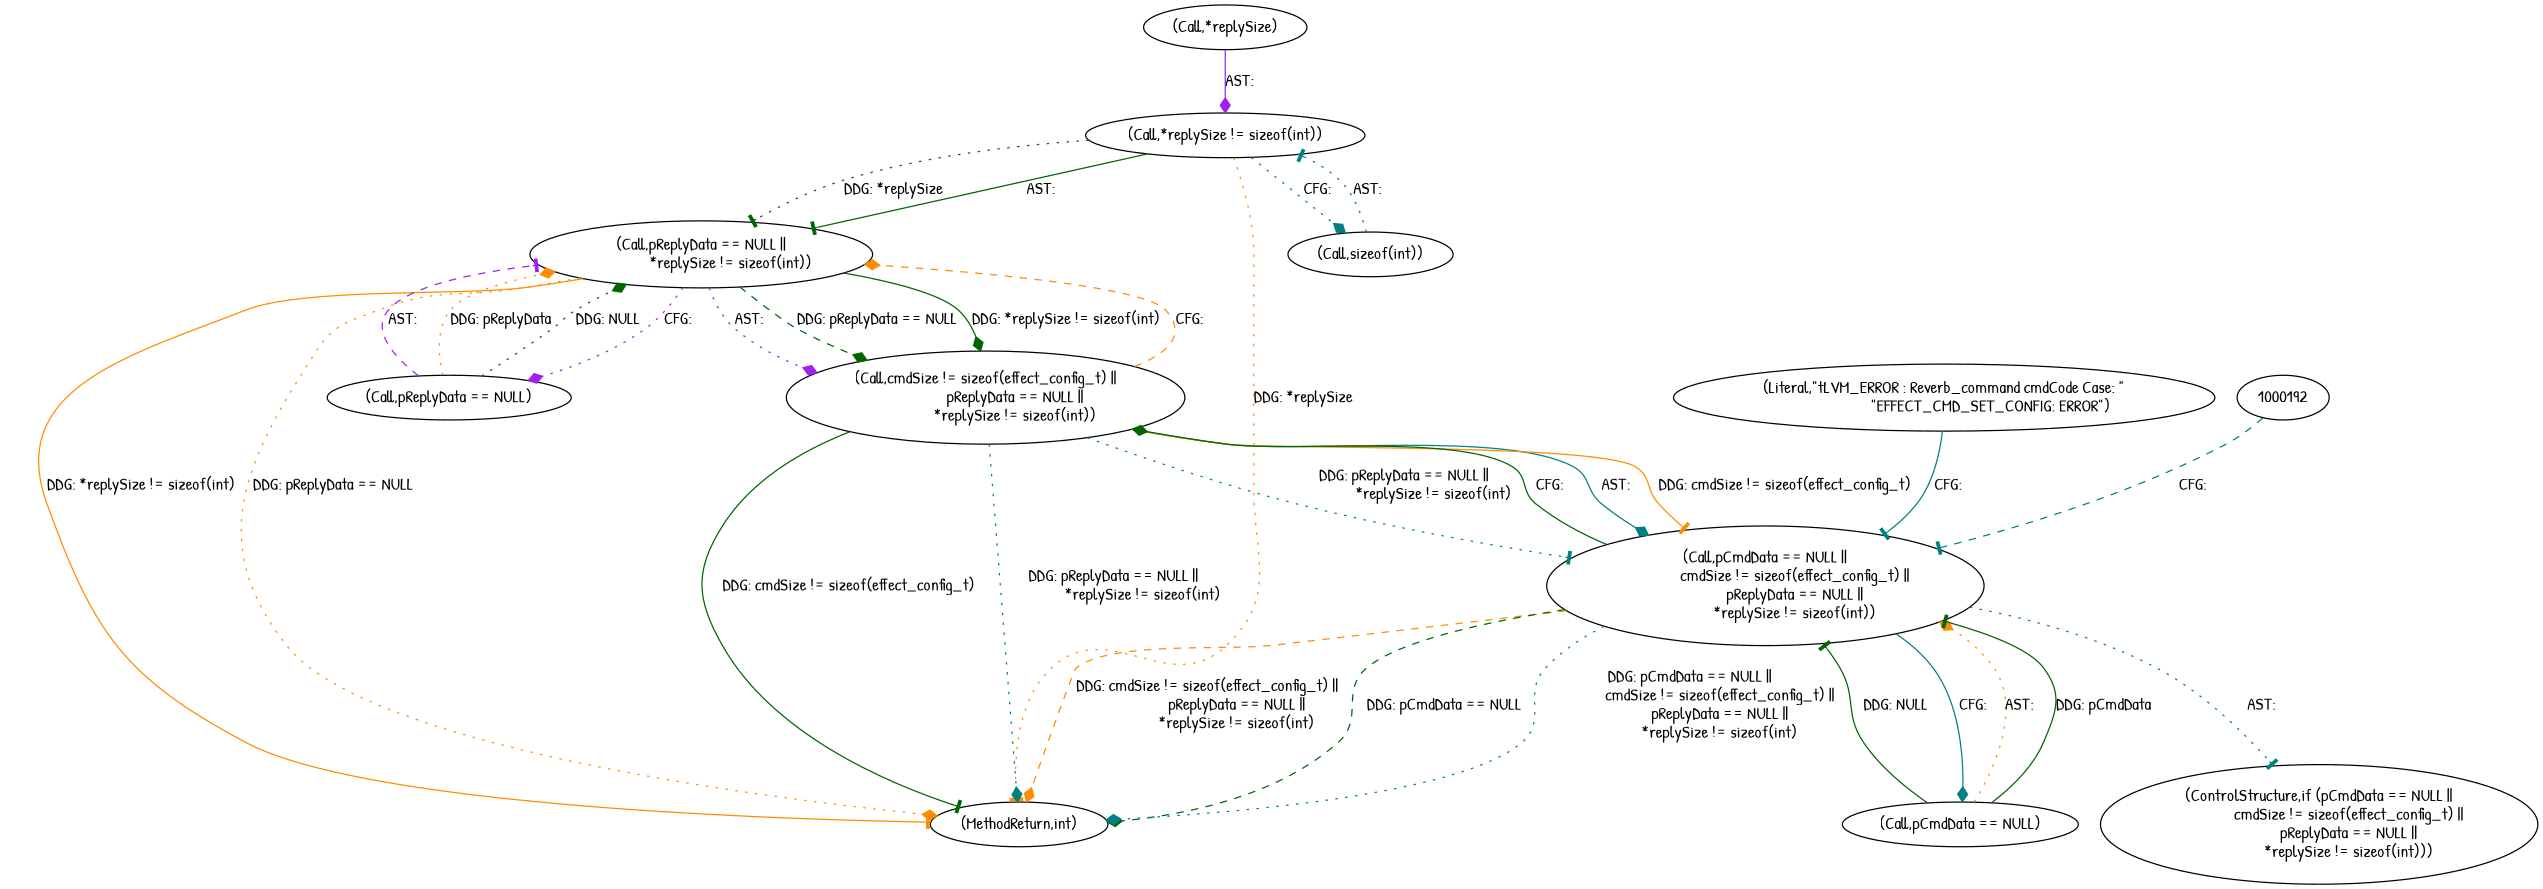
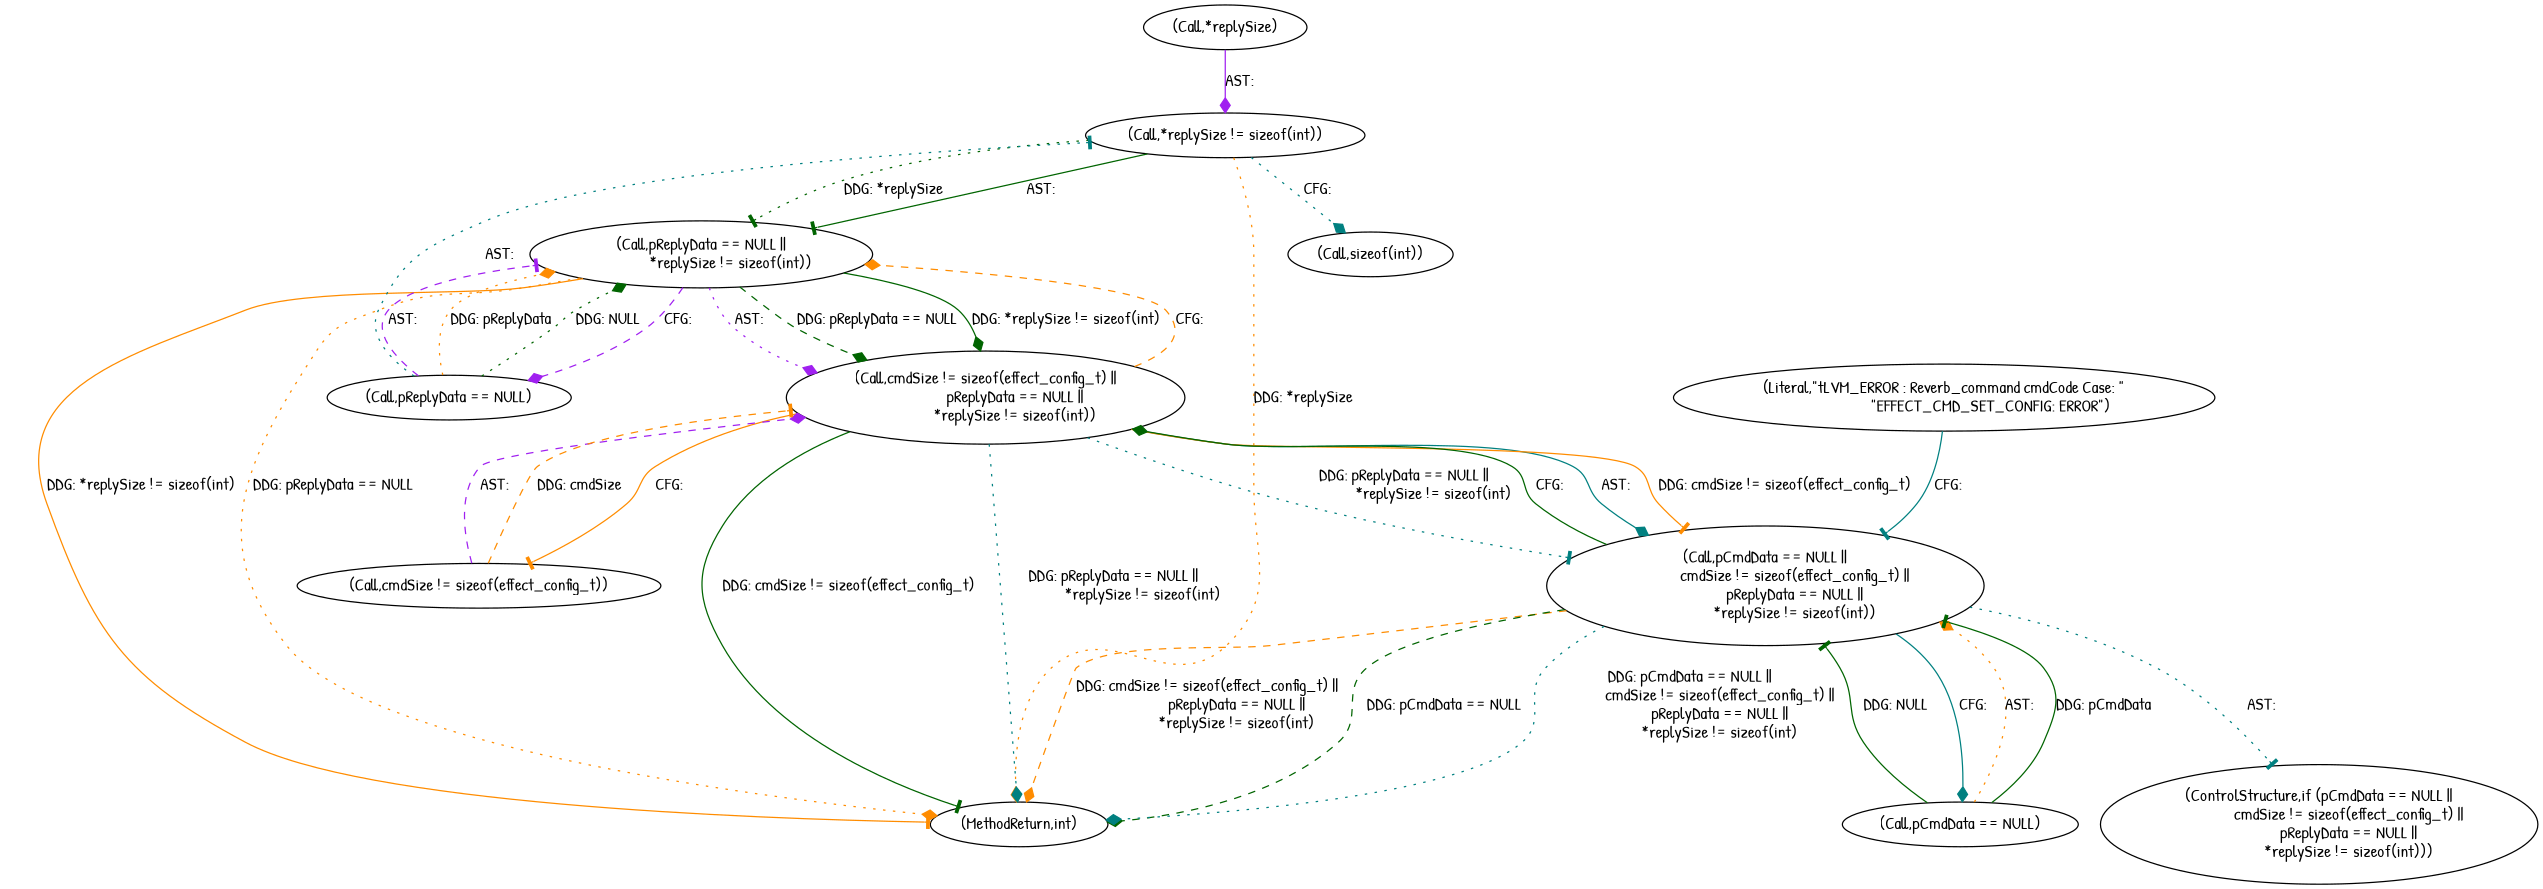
edge "(Call,sizeof(int))" -> "(Call,*replySize != sizeof(int))": now "(Call,pReplyData == NULL)" -> "(Call,*replySize != sizeof(int))"
edge "(Call,pReplyData == NULL || *replySize != sizeof(int))" -> "(Call,pReplyData == NULL)": style dotted -> dashed
node "1000192": removed
edge "(Call,*replySize != sizeof(int))" -> "(MethodReturn,int)": arrowhead tee -> diamond
node "(Call,cmdSize != sizeof(effect_config_t))": added
